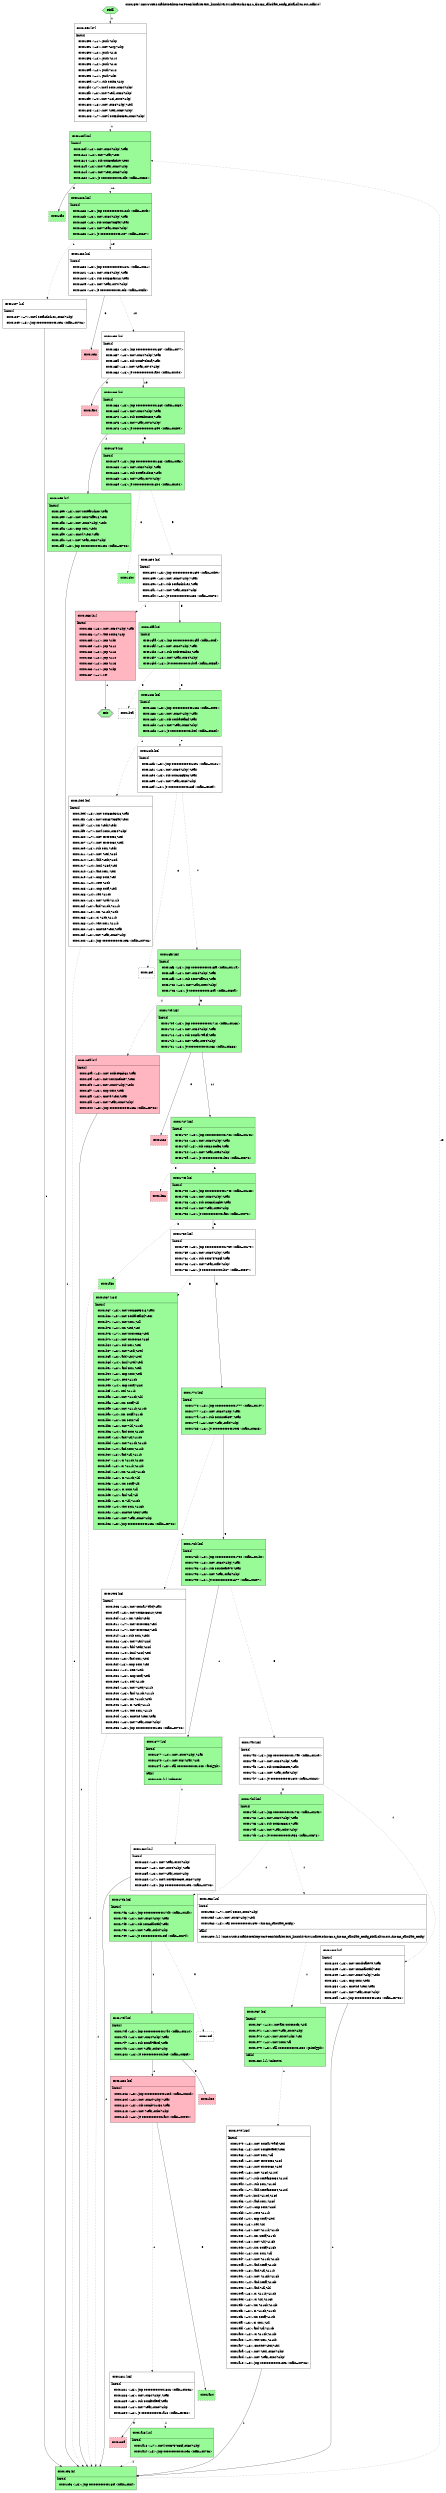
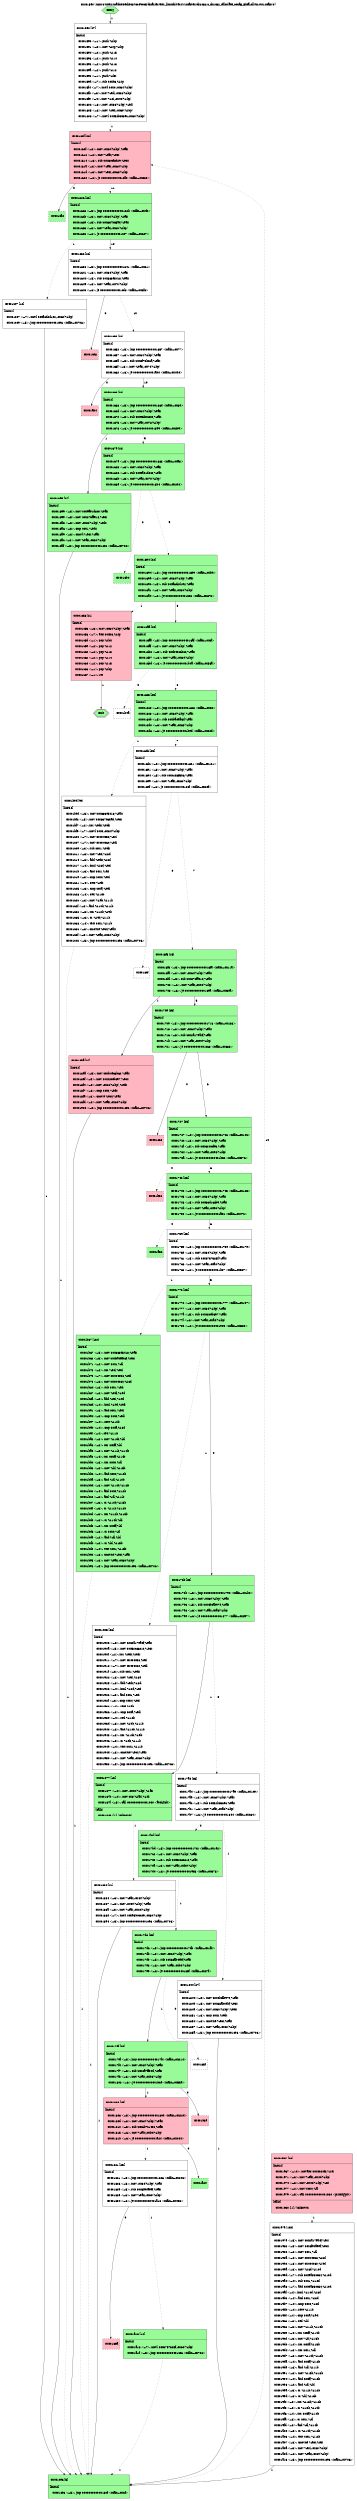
node "Final": label "Final" -> "Entry"
node "0x40160f [23]": fillcolor palegreen -> lightpink
node "0x401694 [22]": fillcolor white -> palegreen
edge "0x4016f5 [25]" -> "0x4018ea [27]": style dotted -> solid
edge "0x40170e [25]" -> "0x401727 [25]": label " 11" -> " 6"
edge "0x401759 [25]" -> "0x401b67 [134]": label " 3" -> " 1"
edge "0x401a5c" -> "0x401ce6 [5]": now "0x401b67 [134]" -> "0x401ce6 [5]"
node "0x401958 [15]": removed
node "0x401967 [23]": fillcolor palegreen -> lightpink
